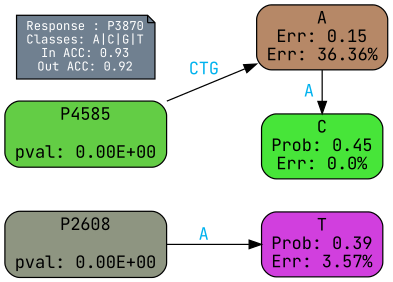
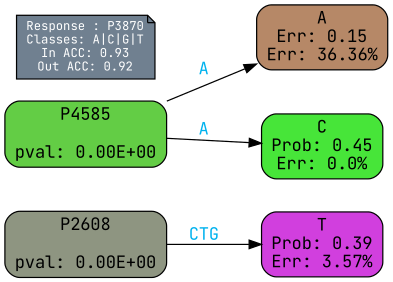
edge "P4585 pval: 0.00E+00" -> "A Err: 0.15 Err: 36.36%": label "CTG" -> "A"
edge "A Err: 0.15 Err: 36.36%" -> "C Prob: 0.45 Err: 0.0%": now "P4585 pval: 0.00E+00" -> "C Prob: 0.45 Err: 0.0%"
edge "P2608 pval: 0.00E+00" -> "T Prob: 0.39 Err: 3.57%": label "A" -> "CTG"
